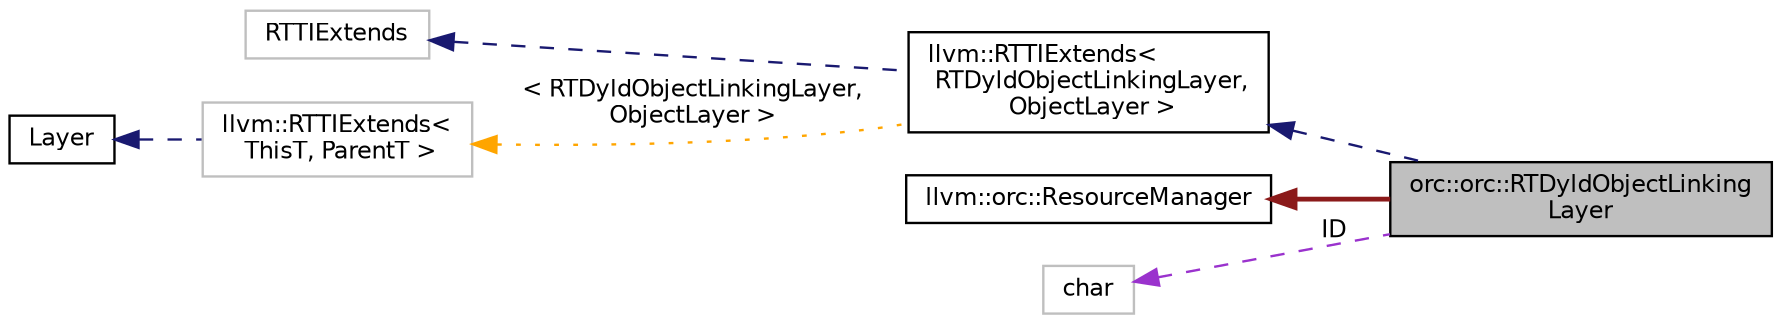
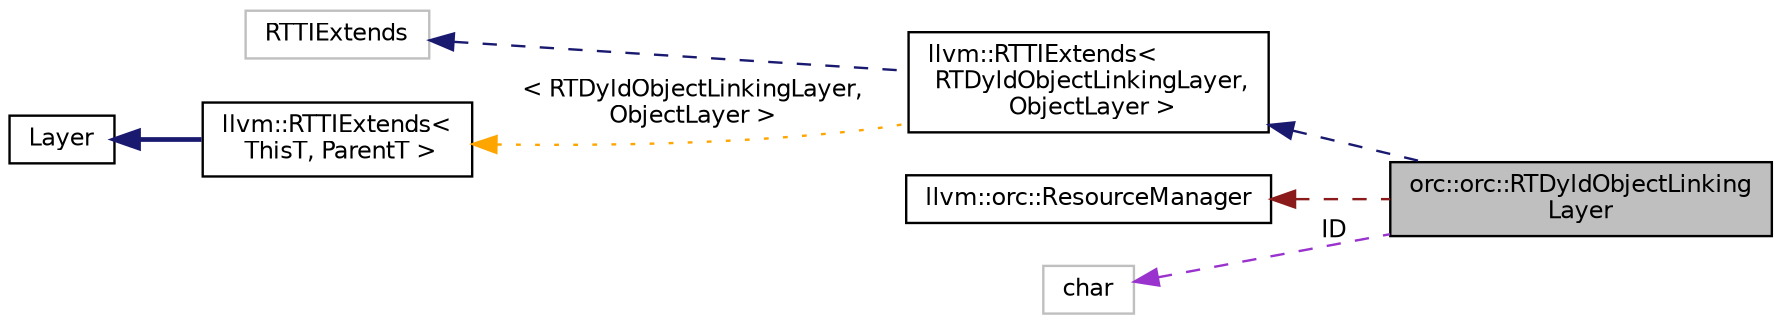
edge "llvm::RTTIExtends< ThisT, ParentT >" -> "Layer": style dashed -> bold
node "llvm::RTTIExtends< ThisT, ParentT >": color grey75 -> black
edge "orc::orc::RTDyldObjectLinking Layer" -> "llvm::orc::ResourceManager": style bold -> dashed
